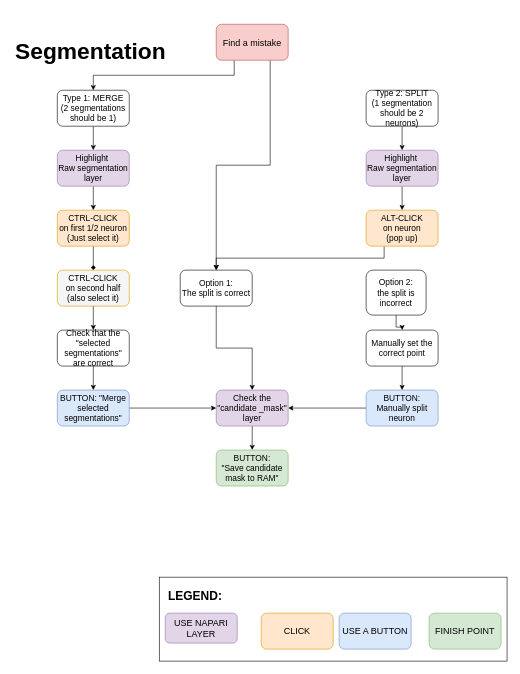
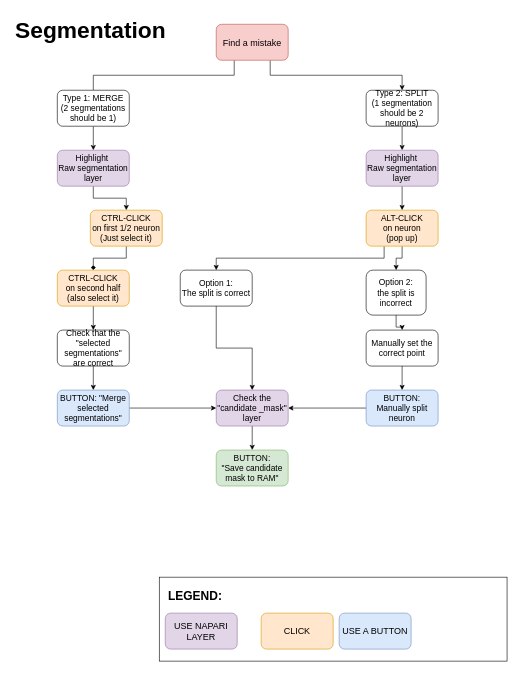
node "Segmentation": moved (107, 57) -> (107, 36)
edge "Find a mistake" -> "Type 1: MERGE(2 segmentations should be 1)": arrowhead classic -> none
edge "Find a mistake" -> "Option 1:The split is correct": now "Find a mistake" -> "Type 2: SPLIT(1 segmentation should be 2 neurons)"
node "CTRL-CLICKon first 1/2 neuron(Just select it)": moved (93, 228) -> (126, 228)
edge "ALT-CLICKon neuron(pop up)" -> "Option 2: the split is incorrect": added
node "CTRL-CLICKon second half(also select it)": fillcolor #f5f5f5 -> #ffe6cc
node "USE NAPARI LAYER": size 72x30 -> 72x36
node "FINISH POINT": removed
